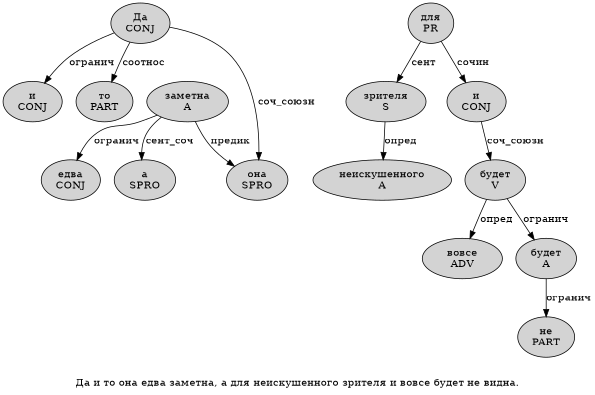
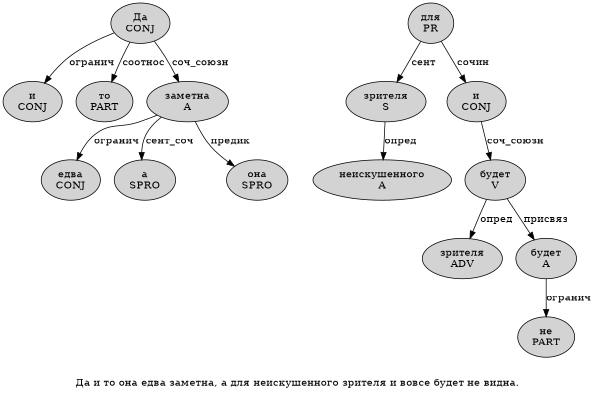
edge "Да CONJ" -> "она SPRO": now "Да CONJ" -> "заметна A"
edge "будет V" -> "будет A": label "огранич" -> "присвяз"
node "вовсе ADV": label "вовсе ADV" -> "зрителя ADV"
